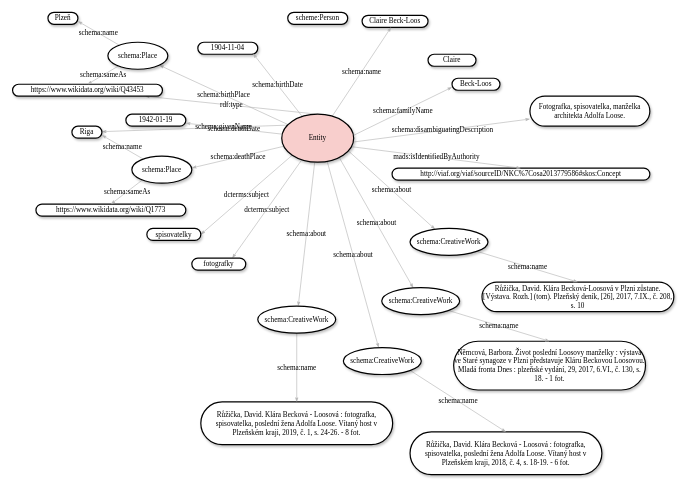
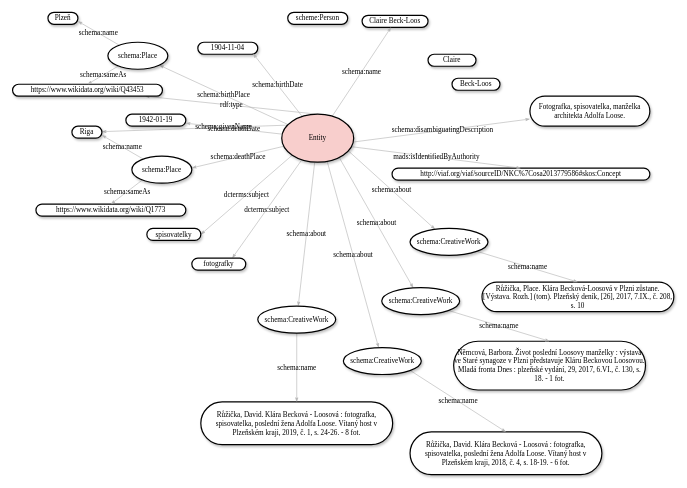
edge "Entity" -> "Beck-Loos": removed, label "schema:familyName"
node "Růžička, David. Klára Becková-Loosová v Plzni zůstane. [Výstava. Rozh.] (tom). Plzeňský deník, [26], 2017, 7.IX., č. 208, s. 10": label "Růžička, David. Klára Becková-Loosová v Plzni zůstane. [Výstava. Rozh.] (tom). Plzeňský deník, [26], 2017, 7.IX., č. 208, s. 10" -> "Růžička, Place. Klára Becková-Loosová v Plzni zůstane. [Výstava. Rozh.] (tom). Plzeňský deník, [26], 2017, 7.IX., č. 208, s. 10"
